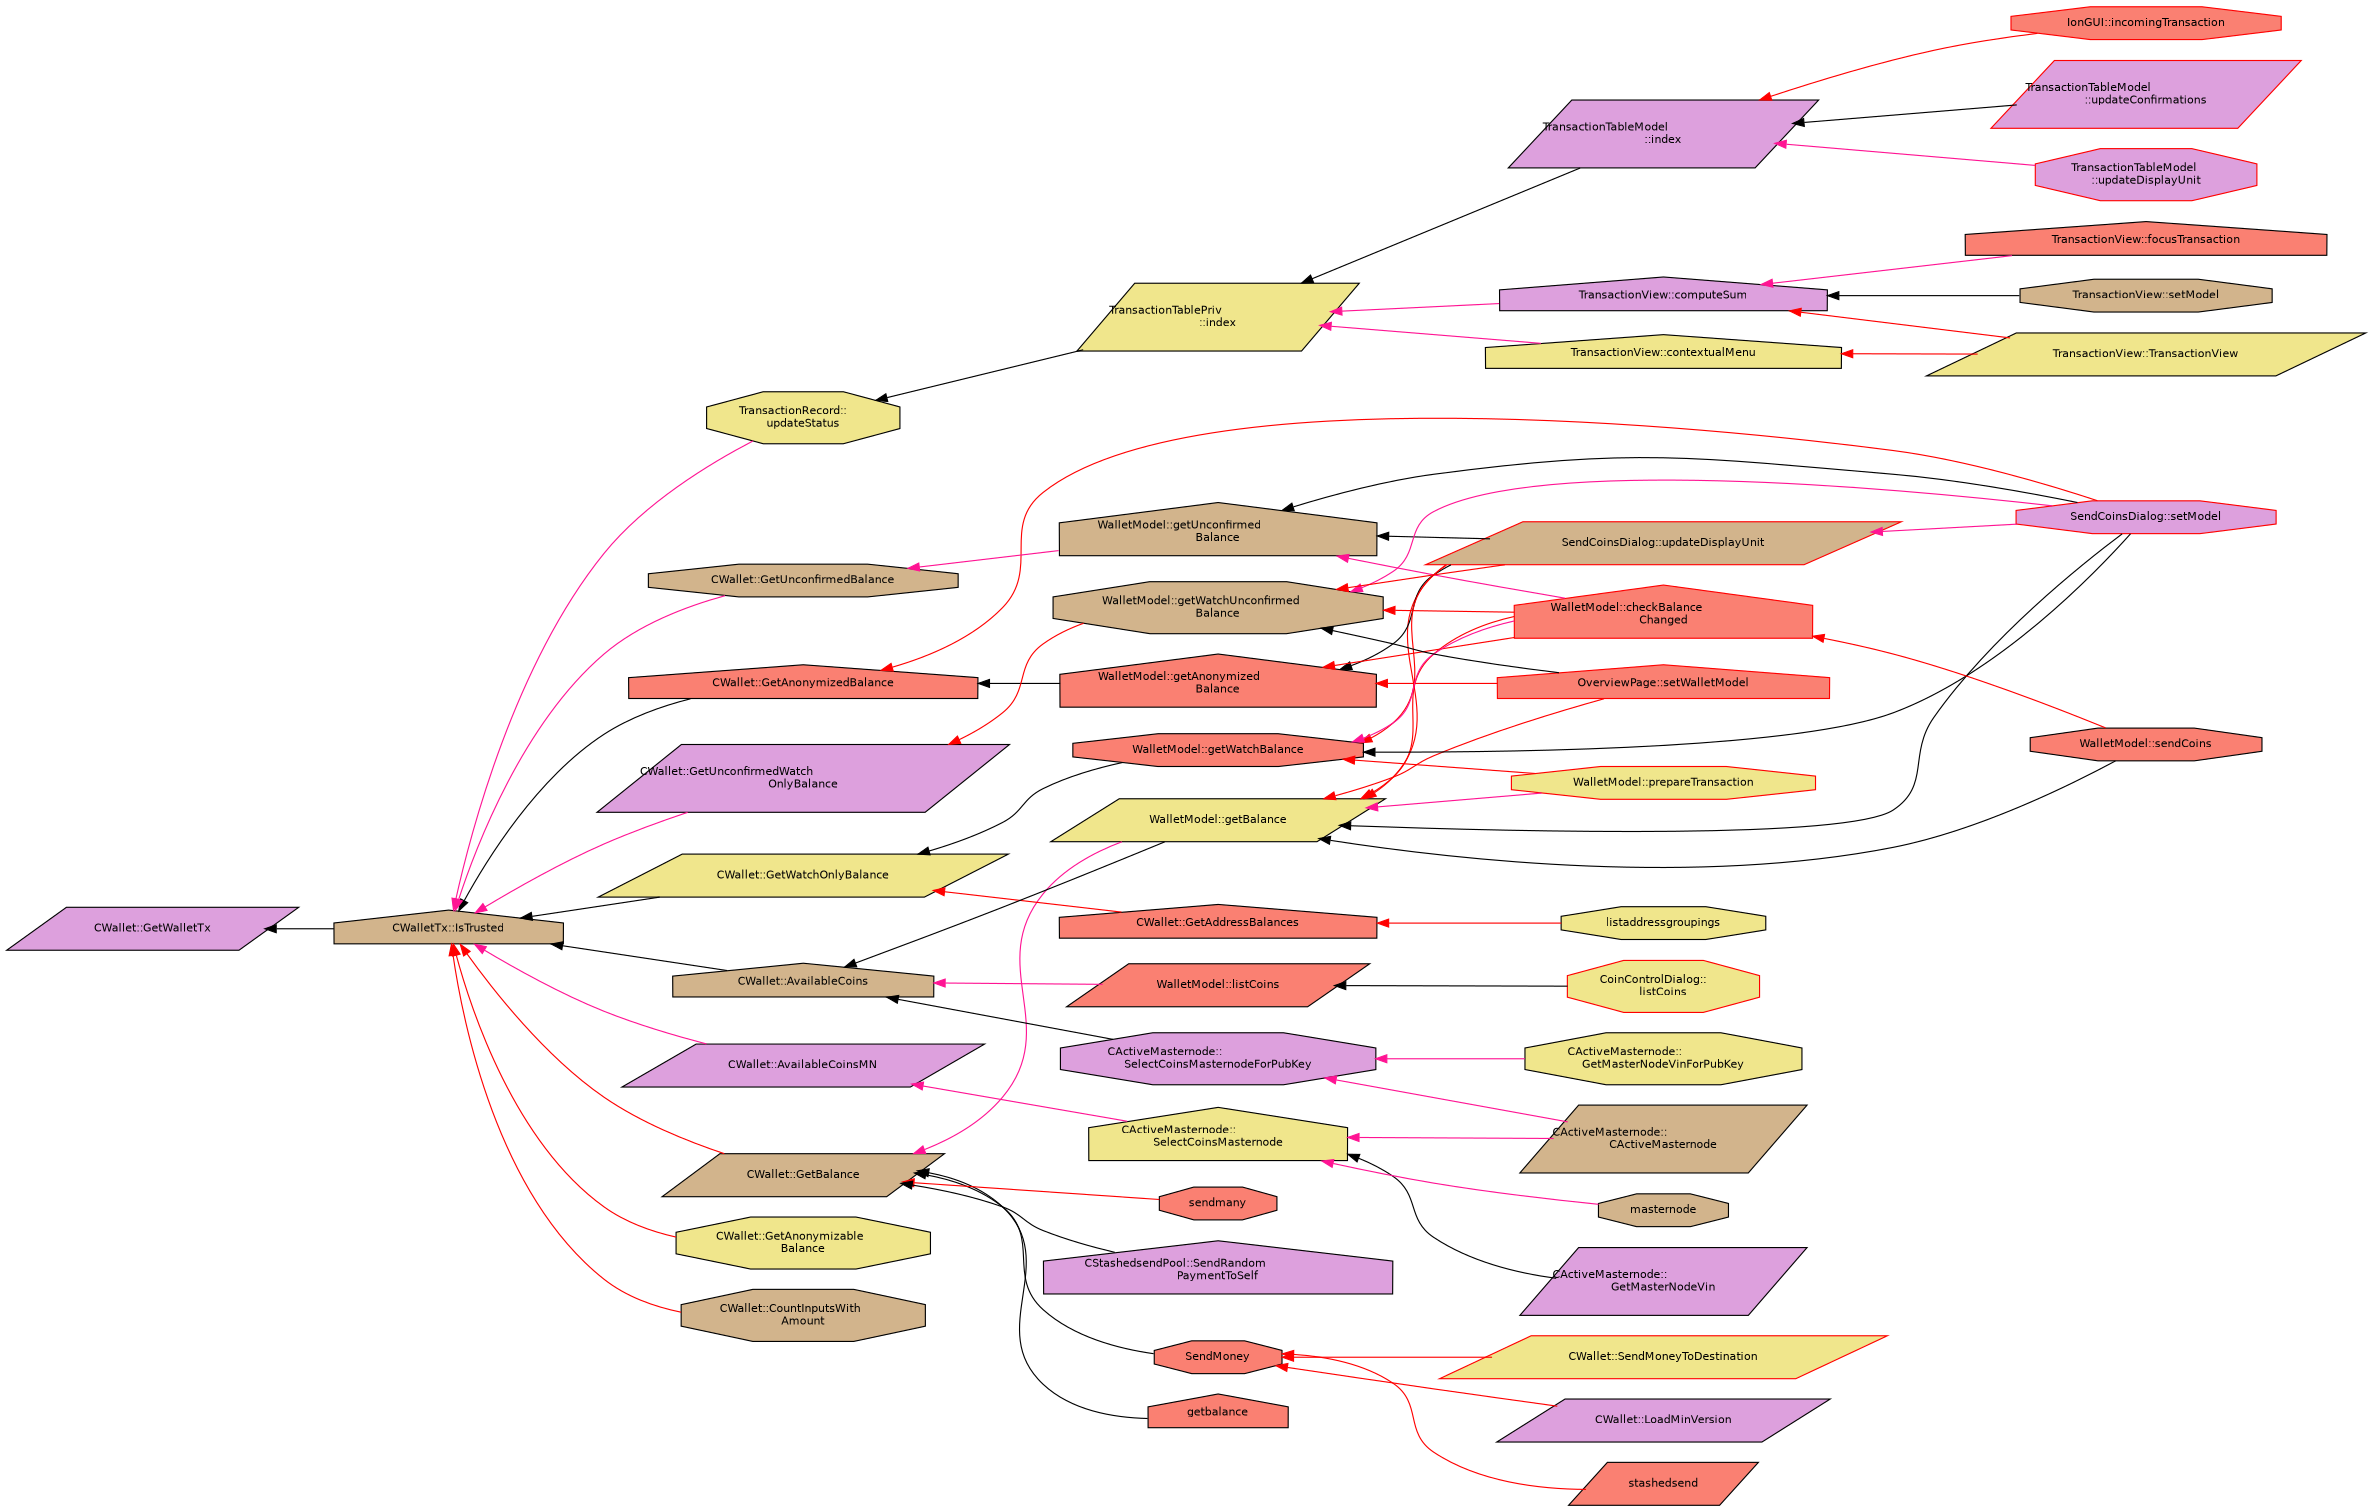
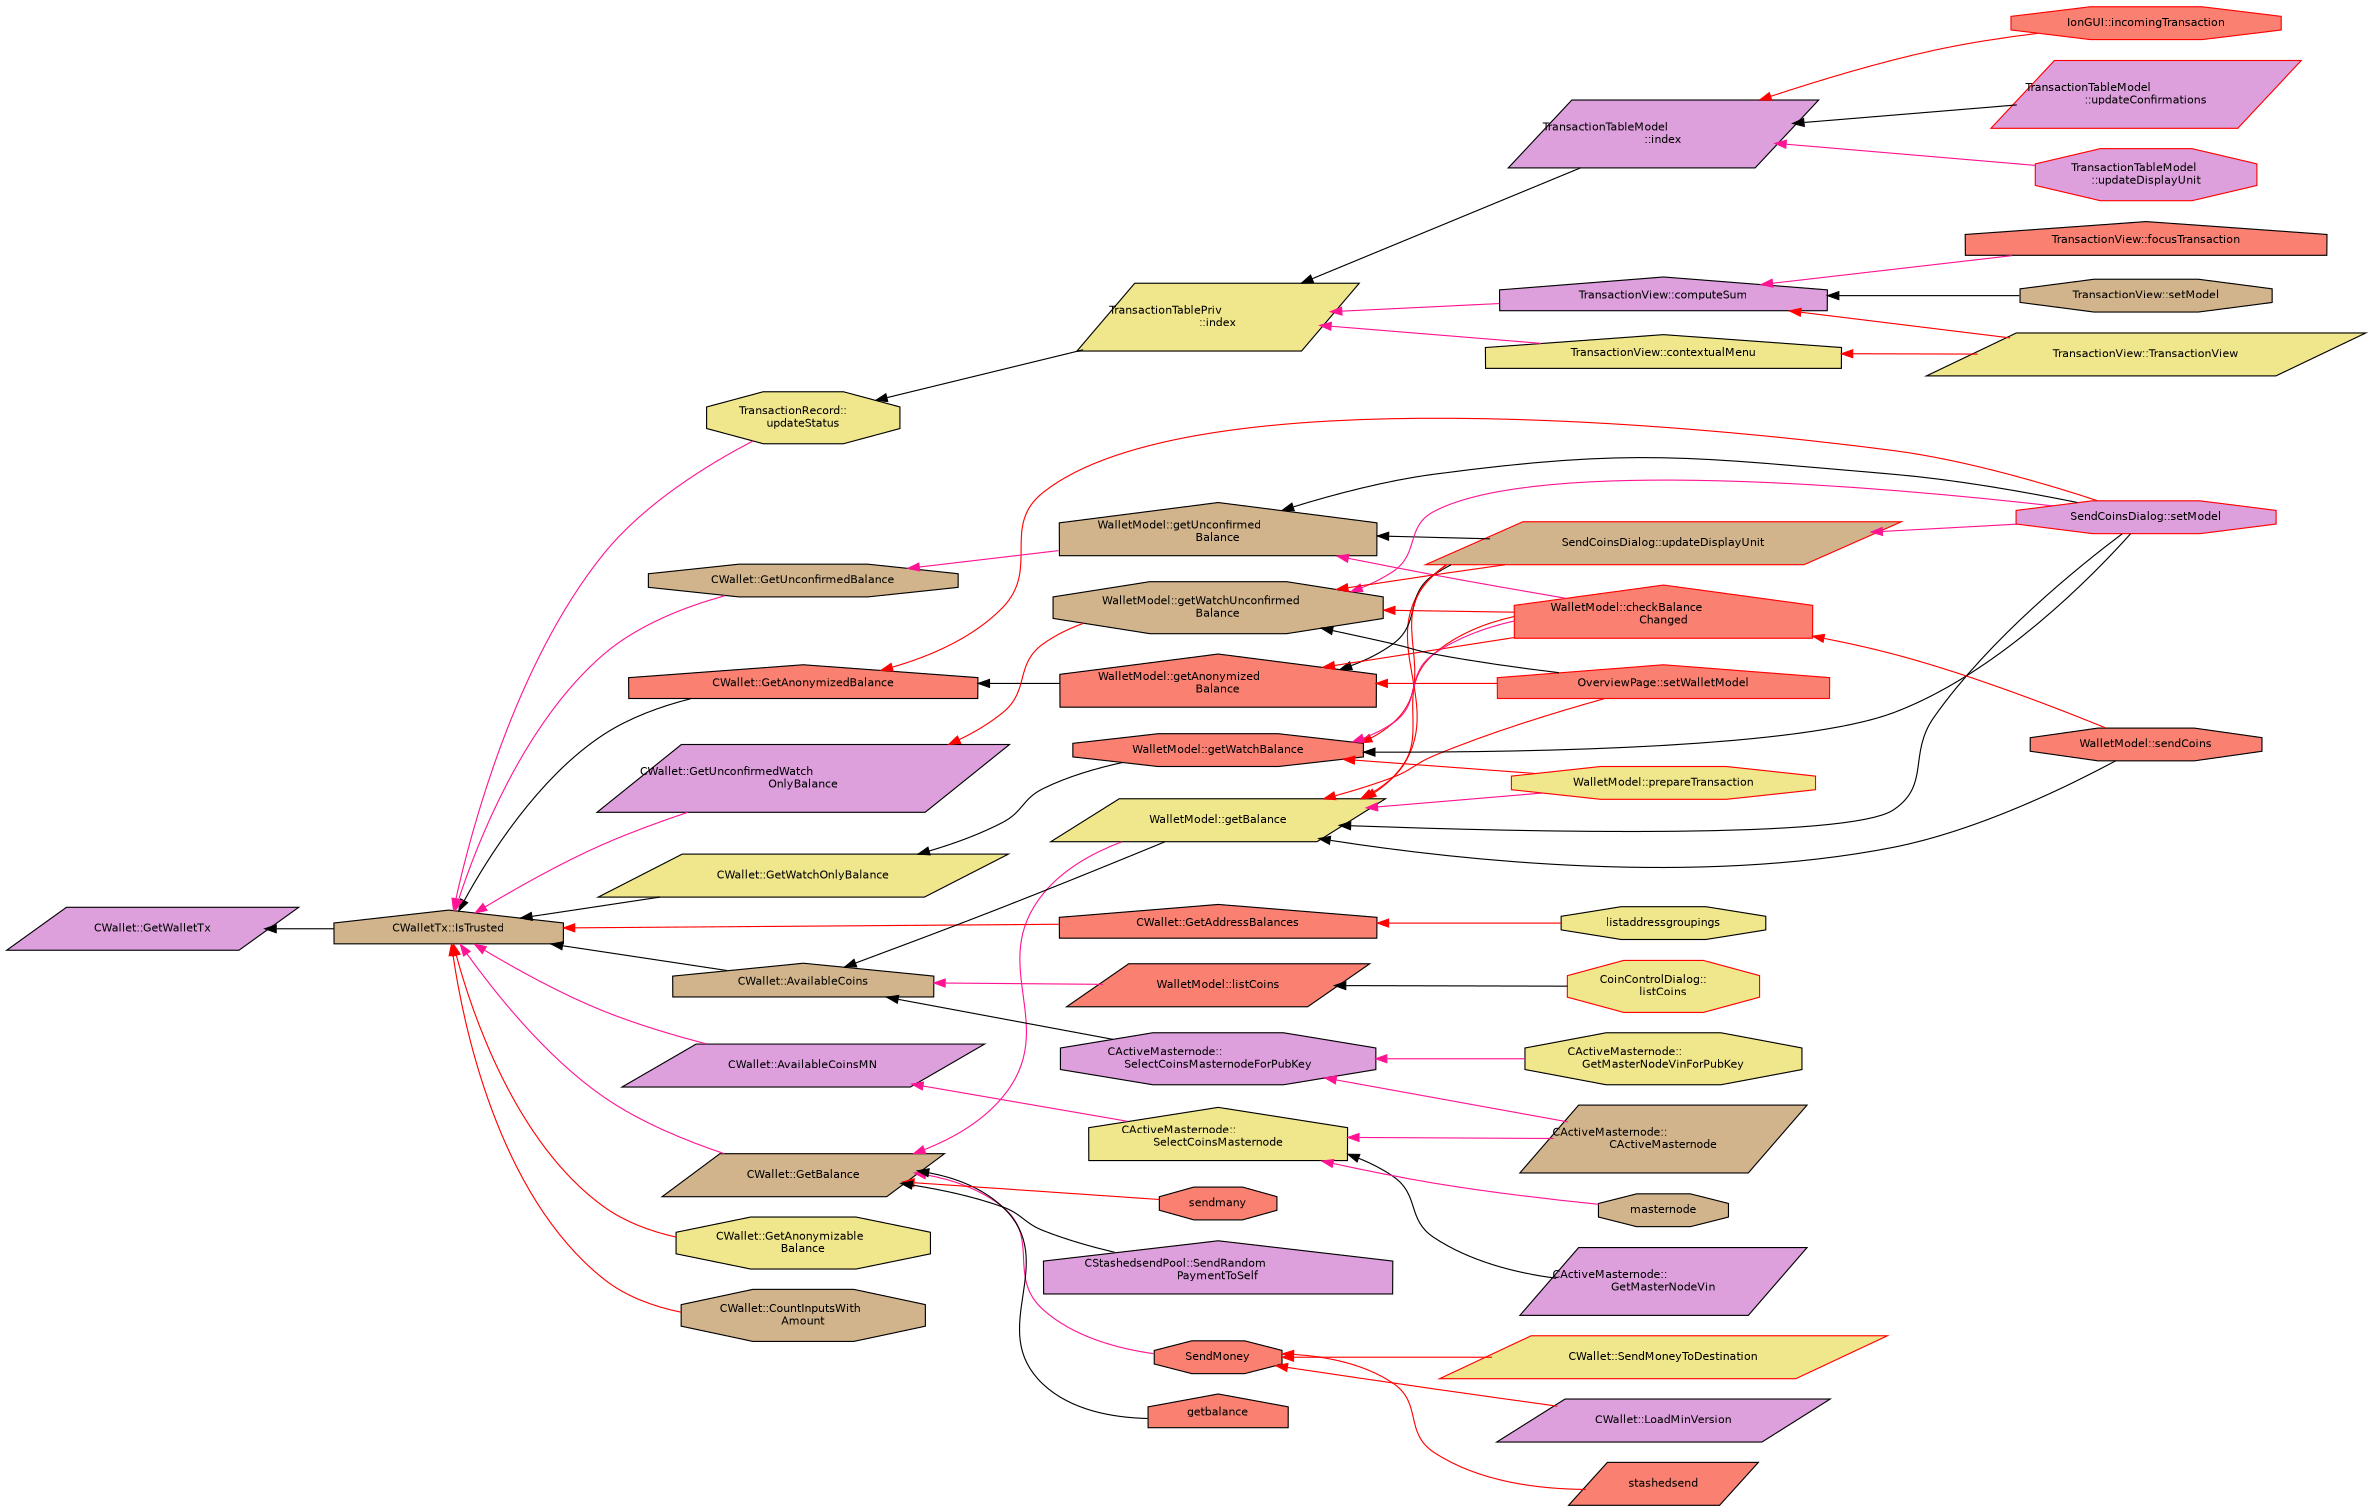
edge "CWallet::GetAddressBalances" -> "CWallet::GetWatchOnlyBalance": now "CWallet::GetAddressBalances" -> "CWalletTx::IsTrusted"
edge "CWallet::GetBalance" -> "CWalletTx::IsTrusted": color red -> deeppink
edge "SendMoney" -> "CWallet::GetBalance": color black -> deeppink
